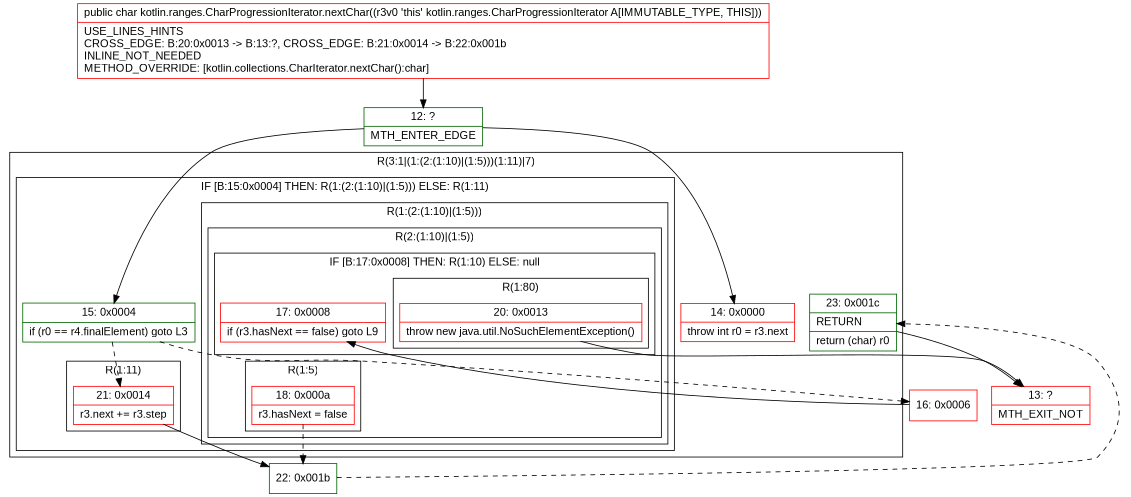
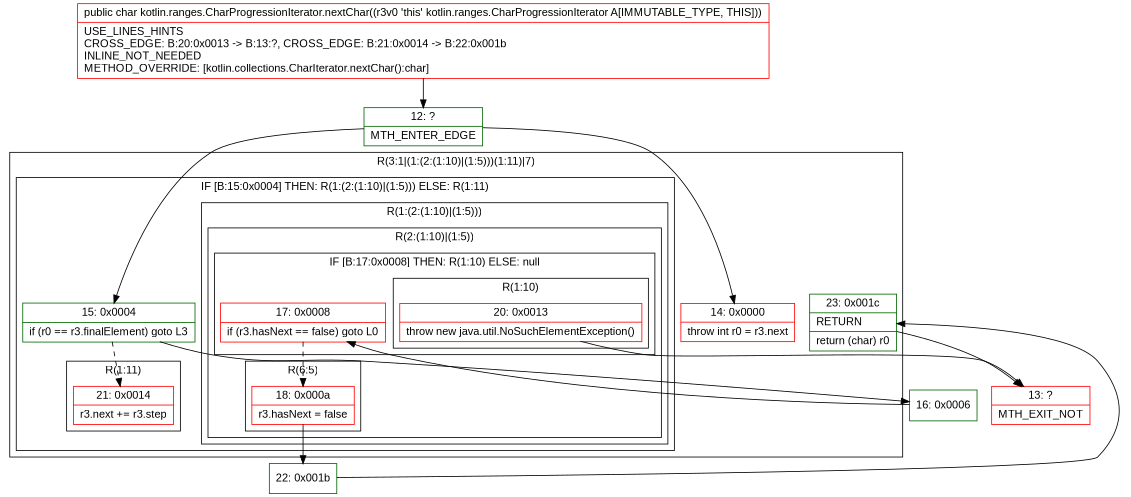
cluster "R(1:80)": label "R(1:80)" -> "R(1:10)"
node "15: 0x0004": text "if (r0 == r4.finalElement) goto L3" -> "if (r0 == r3.finalElement) goto L3"
node "17: 0x0008": text "if (r3.hasNext == false) goto L9" -> "if (r3.hasNext == false) goto L0"
edge "17: 0x0008" -> "18: 0x000a": added
cluster "R(1:5)": label "R(1:5)" -> "R(6:5)"
edge "15: 0x0004" -> "16: 0x0006": style dashed -> solid
node "16: 0x0006": color red -> darkgreen
edge "21: 0x0014" -> "22: 0x001b": removed
edge "18: 0x000a" -> "22: 0x001b": style dashed -> solid
edge "22: 0x001b" -> "23: 0x001c": style dashed -> solid
